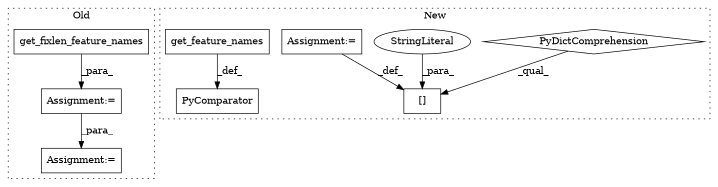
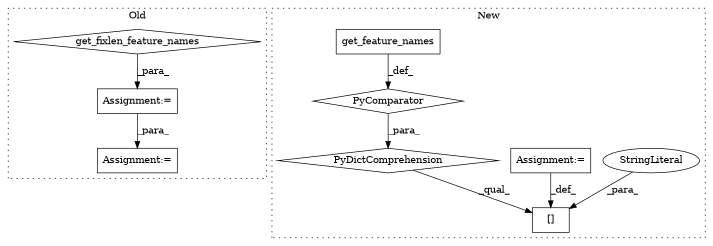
node "get_fixlen_feature_names": shape box -> diamond
node "PyComparator": shape box -> diamond
edge "PyComparator" -> "PyDictComprehension": added, label "_para_"
